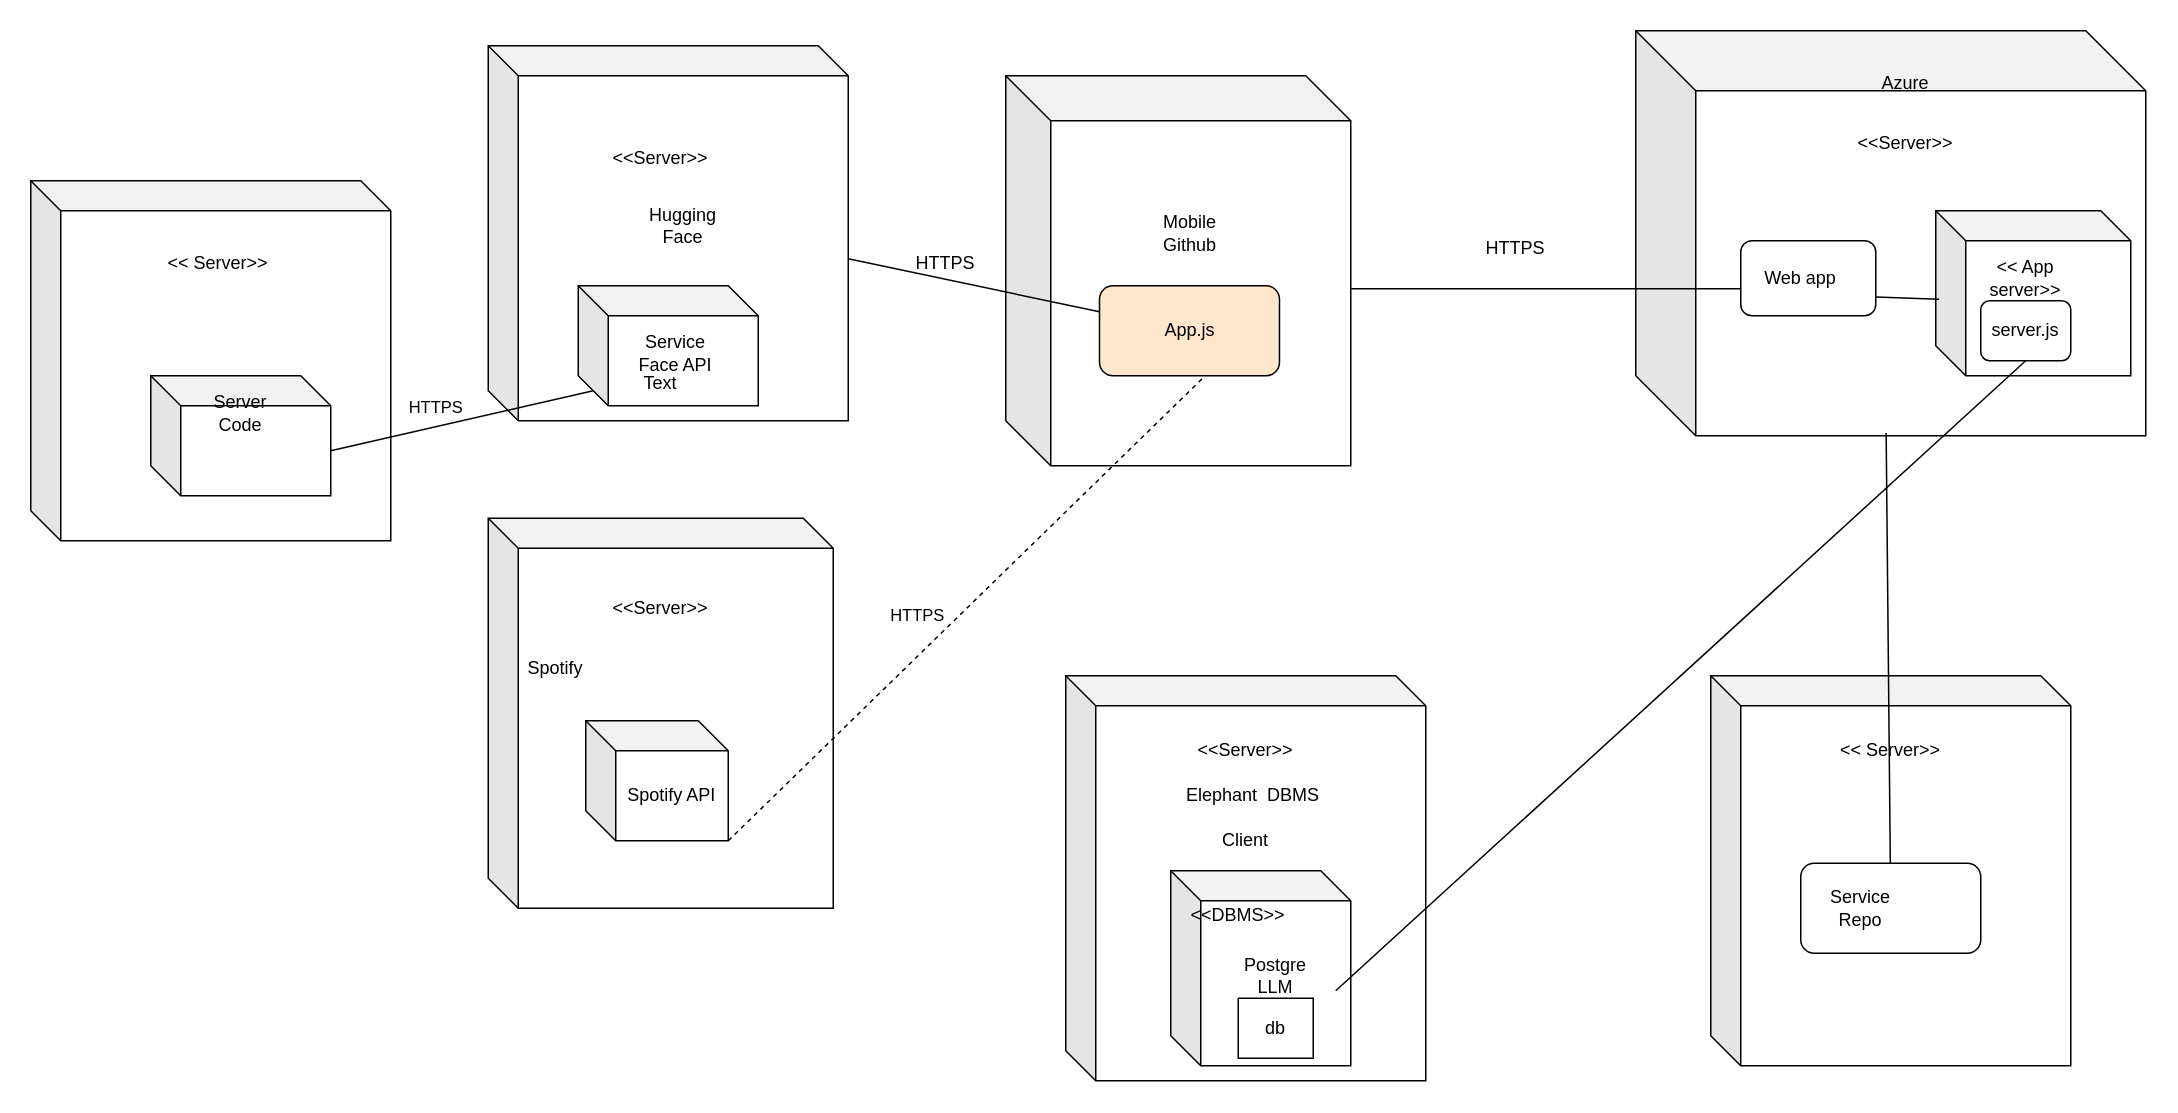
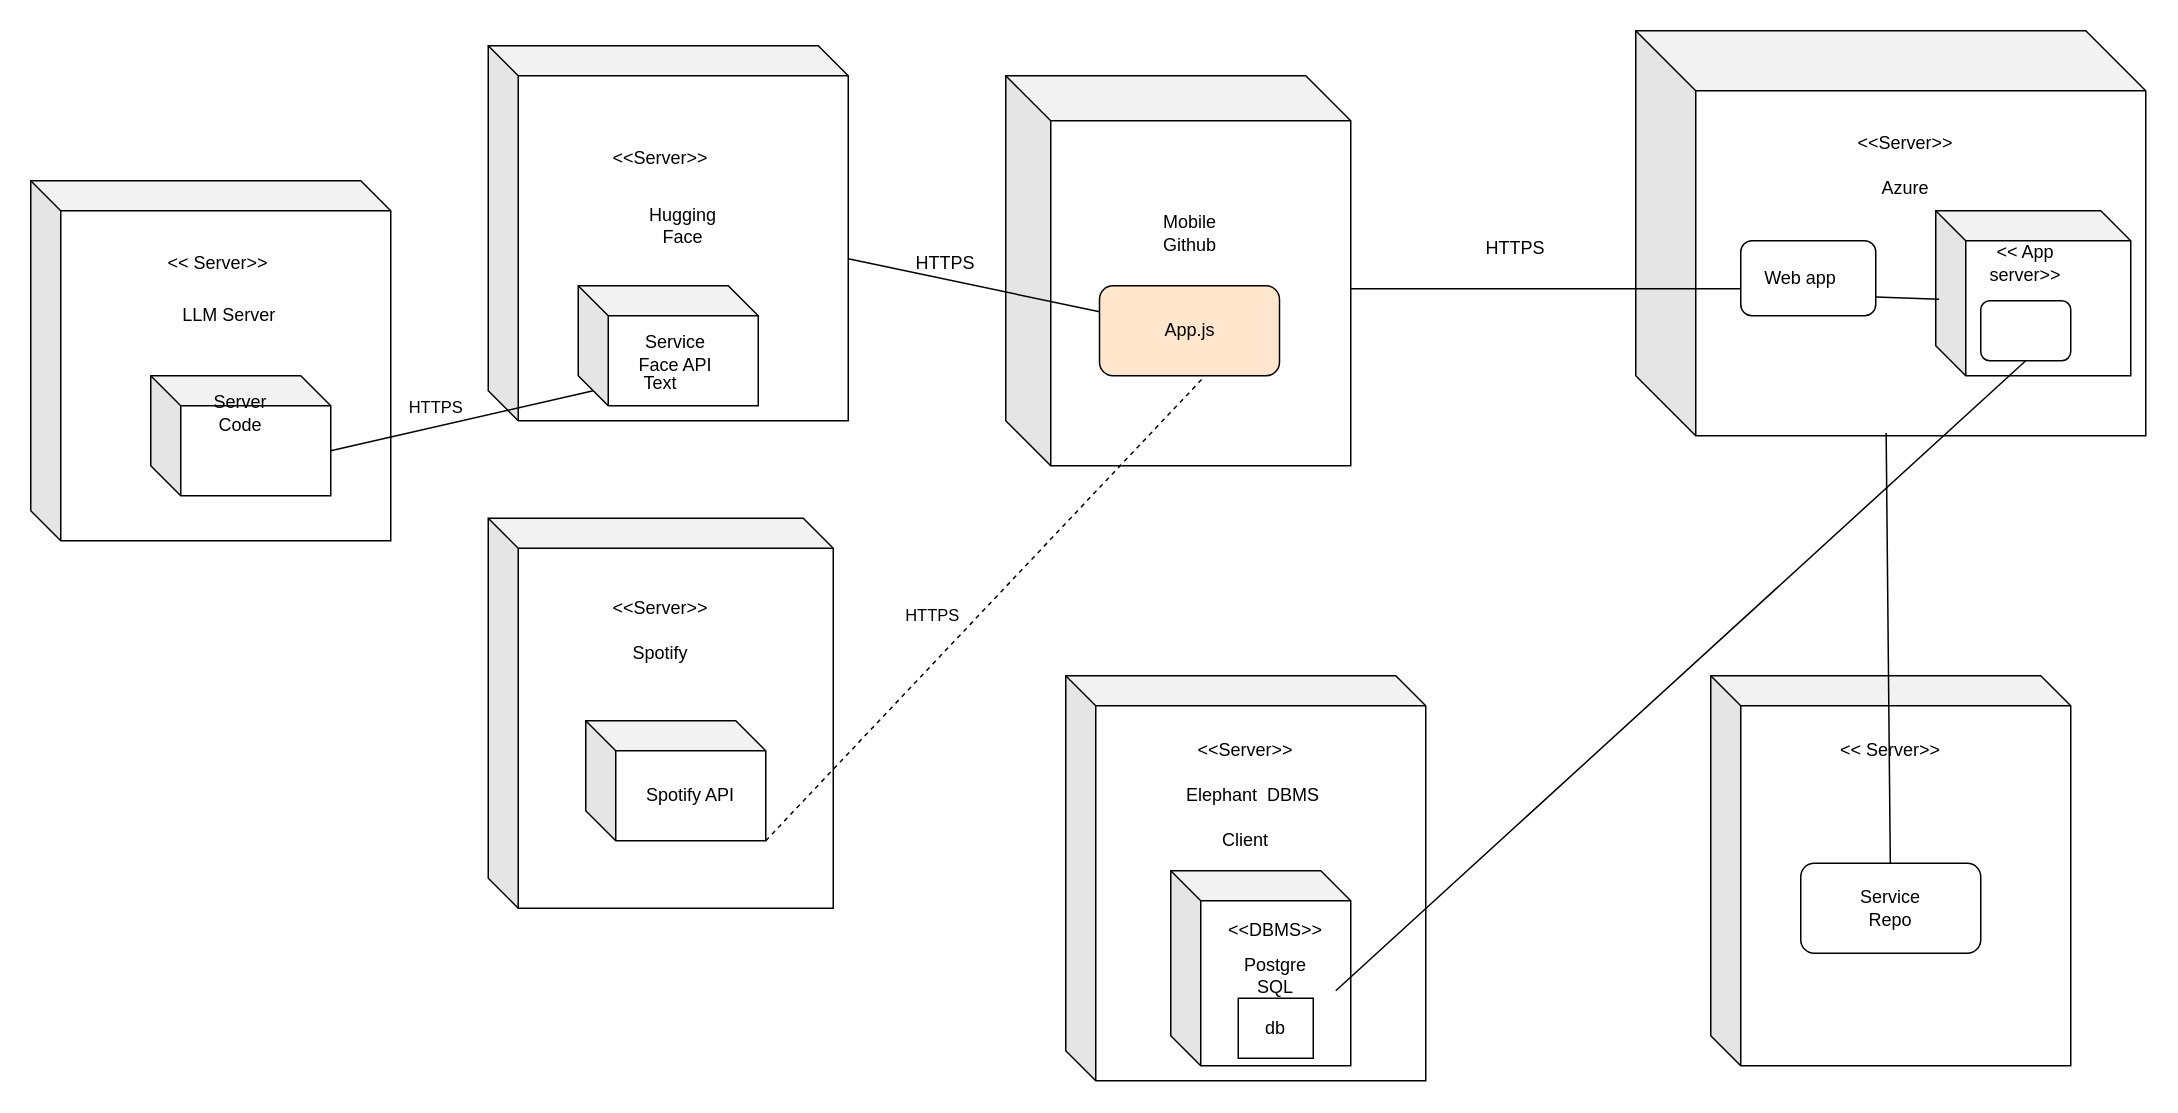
node "Azure": moved (1906, 83) -> (1906, 188)
node "<< App server>>": moved (2026, 278) -> (2026, 263)
node "LLM Server": added
node "server.js": removed
node "Spotify": moved (556, 668) -> (661, 653)
node "Spotify API": size 143x120 -> 180x120
node "Service Repo": moved (1861, 908) -> (1891, 908)
node "<<DBMS>>": moved (1238, 916) -> (1276, 931)
node "Postgre LLM": label "Postgre LLM" -> "Postgre SQL"
